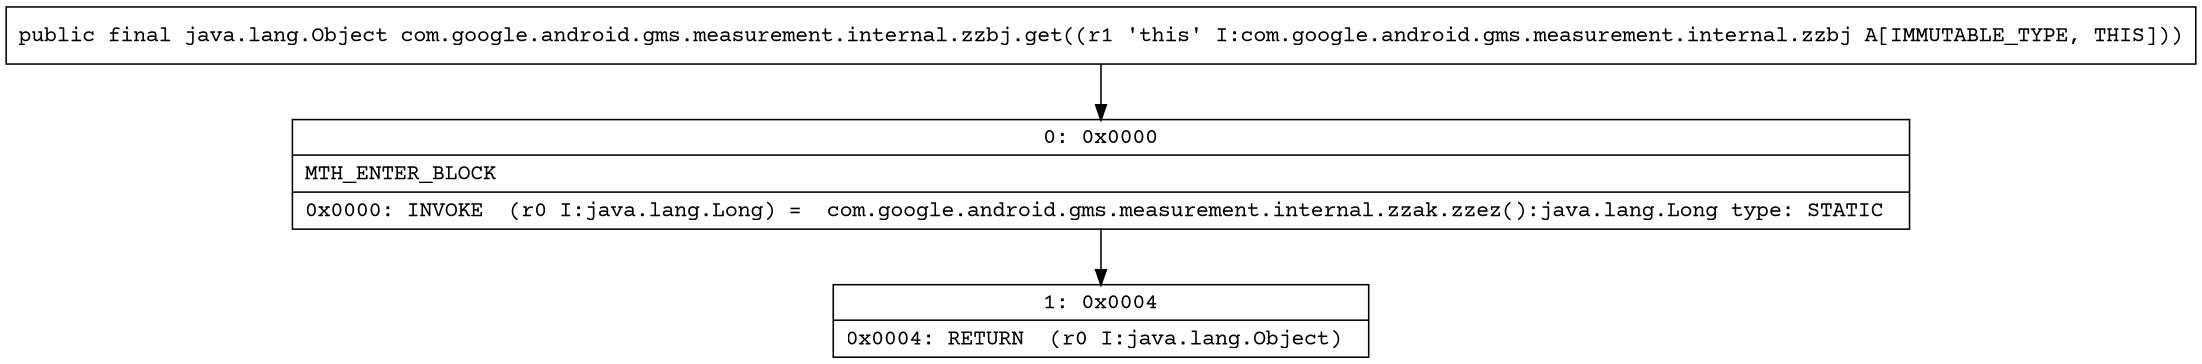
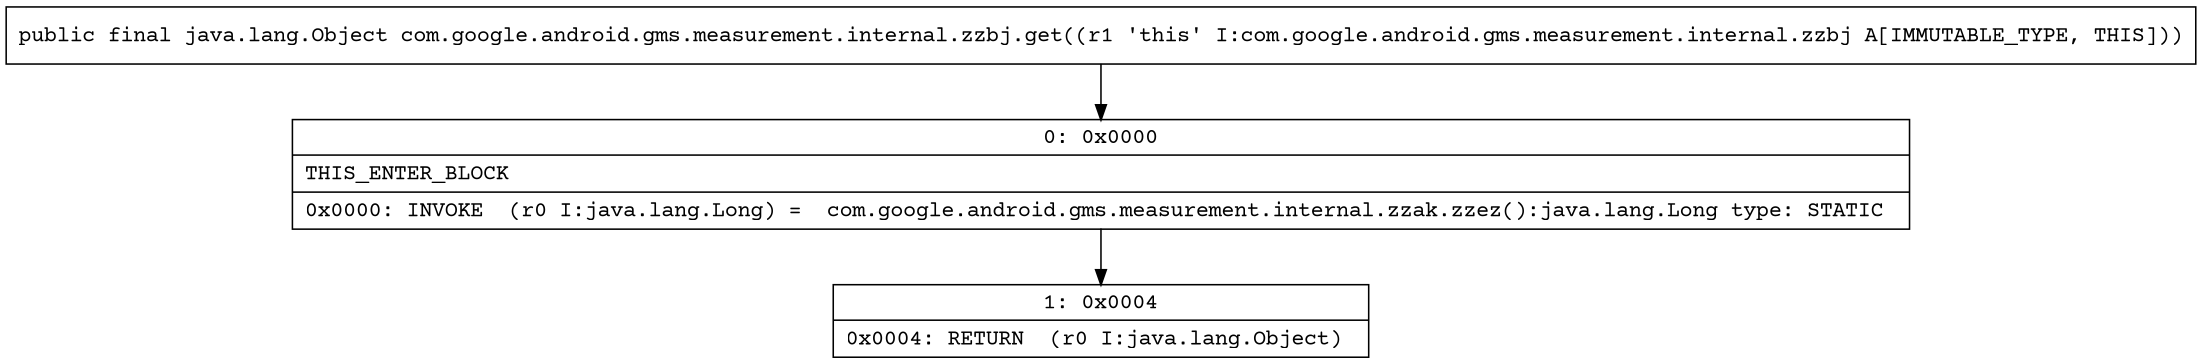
node "0: 0x0000": text "MTH_ENTER_BLOCK" -> "THIS_ENTER_BLOCK"
